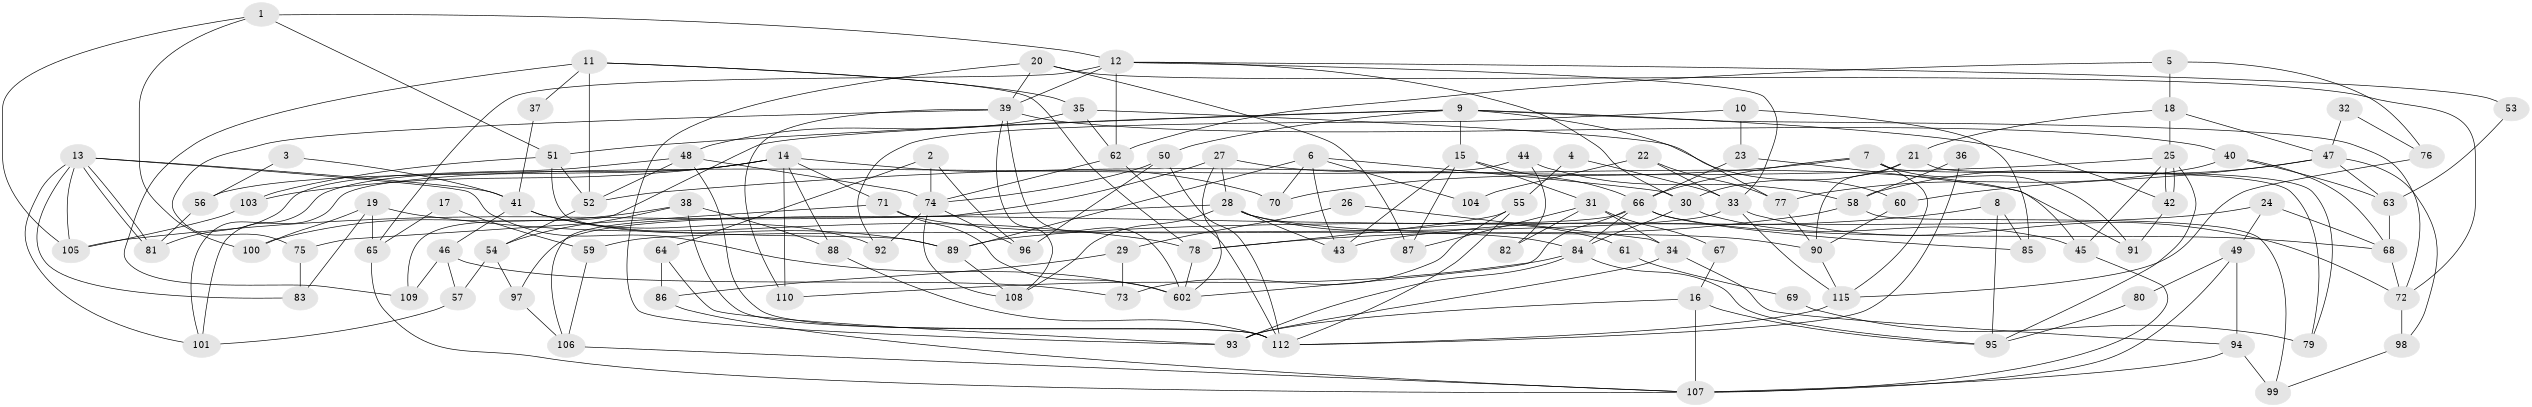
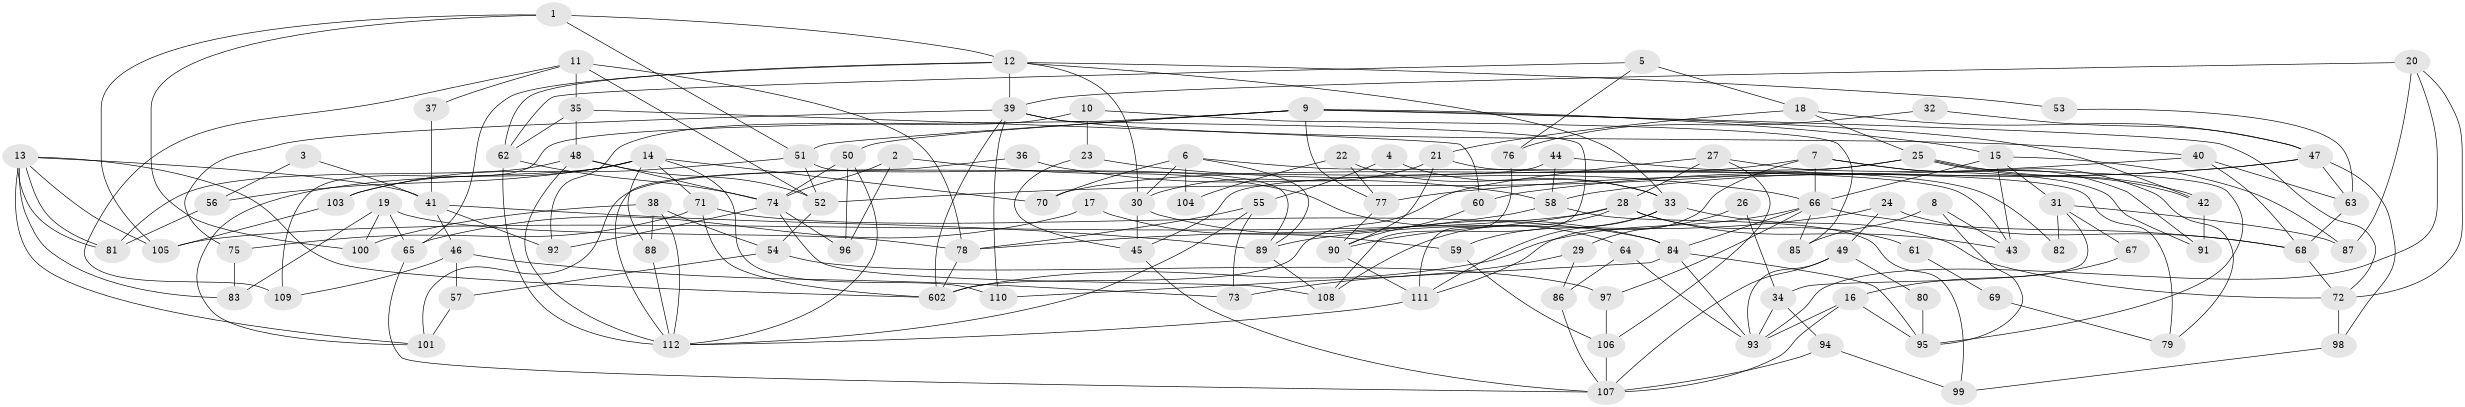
node "115": label "115" -> "111"
edge "49" -- "94": now "49" -- "93"
